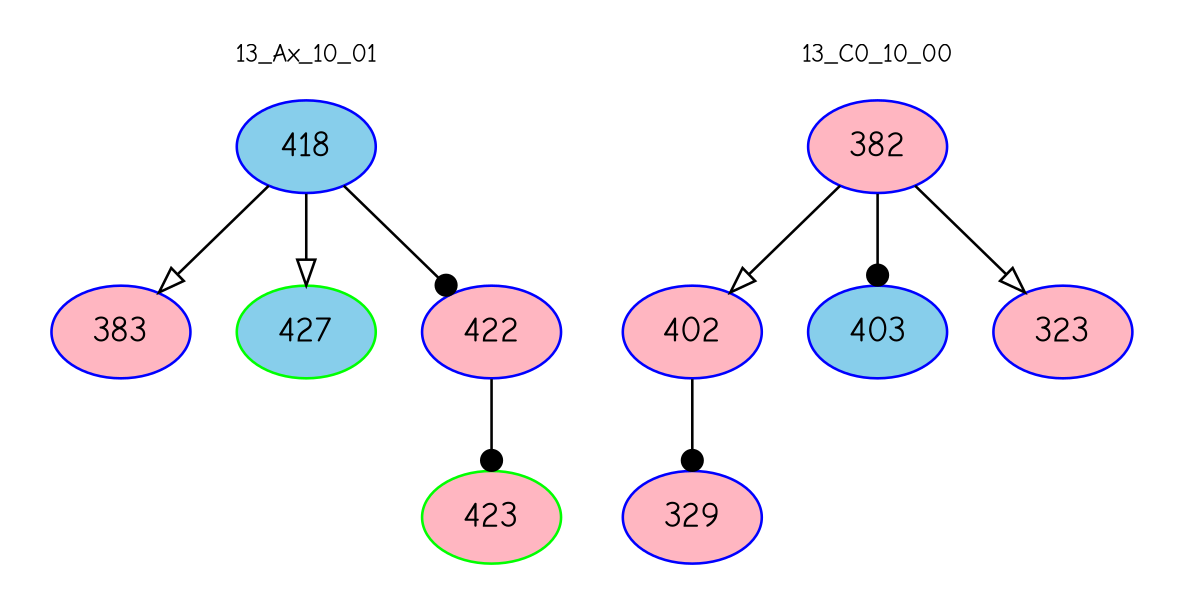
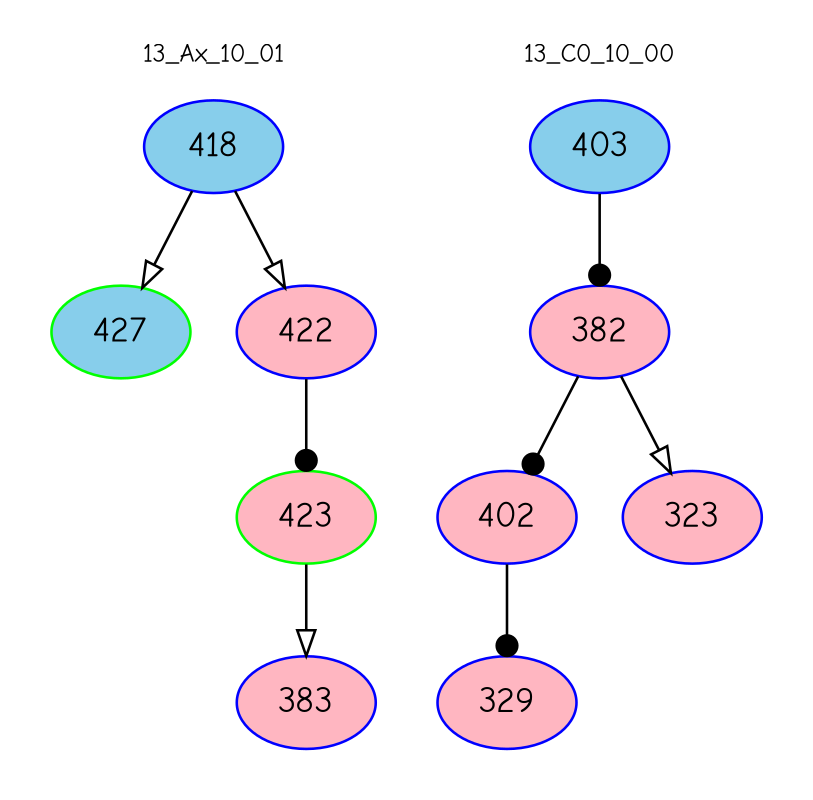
edge "382" -> "403": reversed
edge "418" -> "383": now "423" -> "383"
edge "382" -> "402": arrowhead onormal -> dot
edge "418" -> "422": arrowhead dot -> onormal
